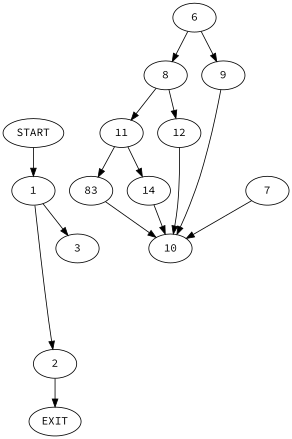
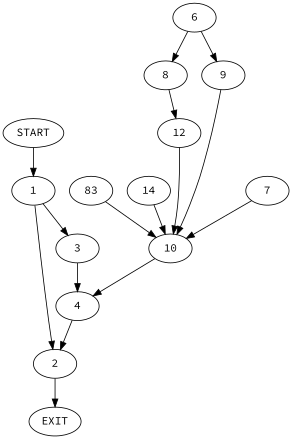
node "11": removed
node "4": added
